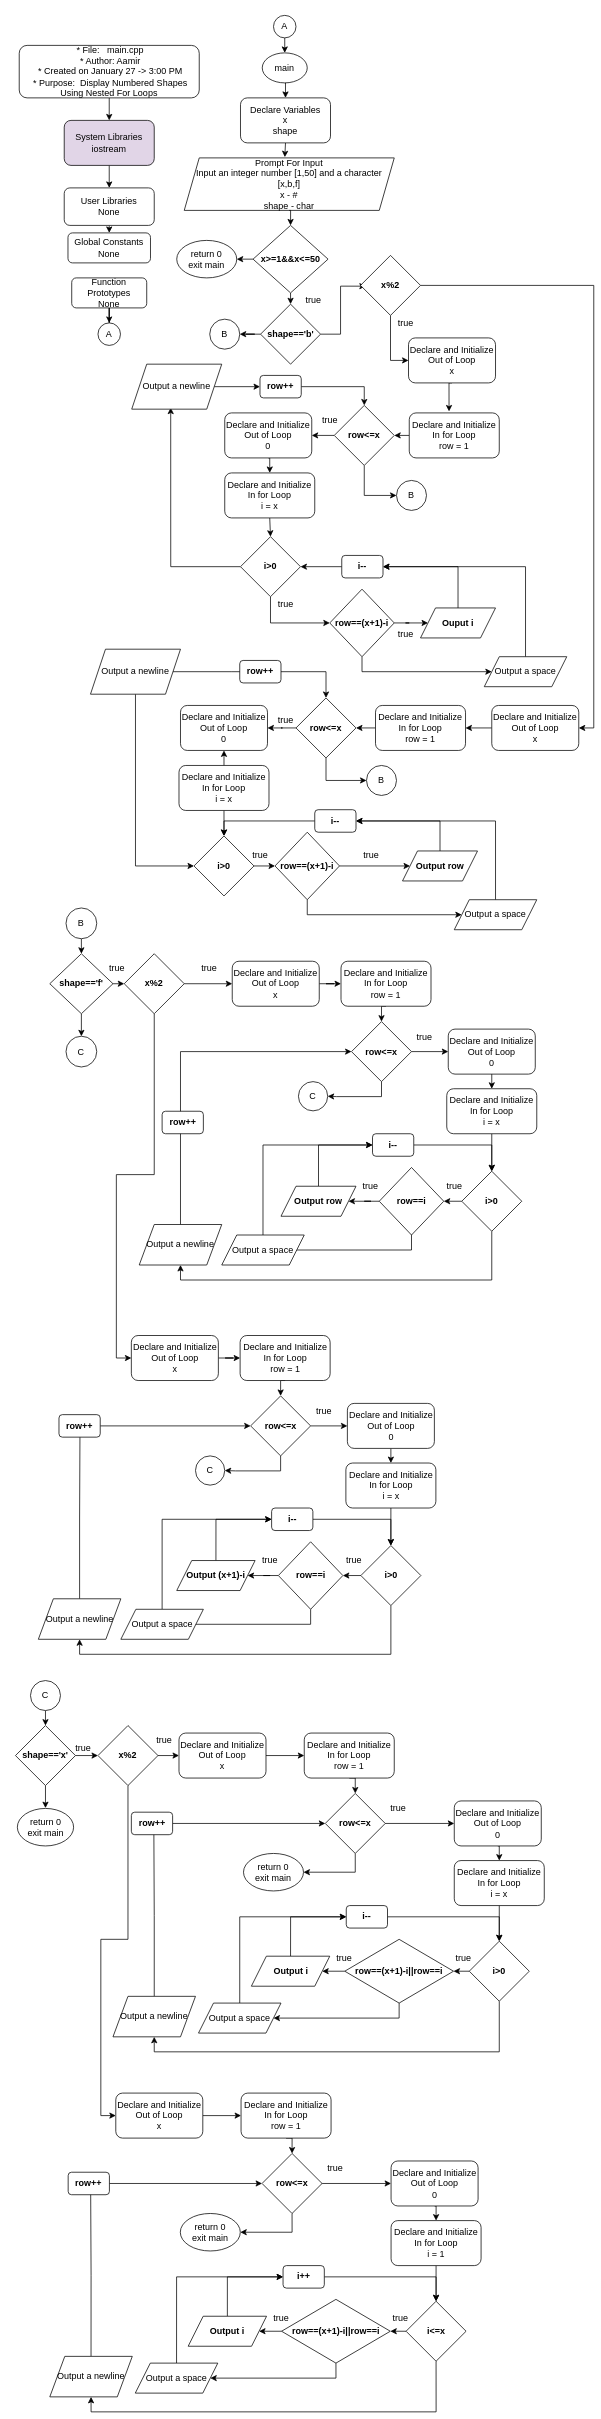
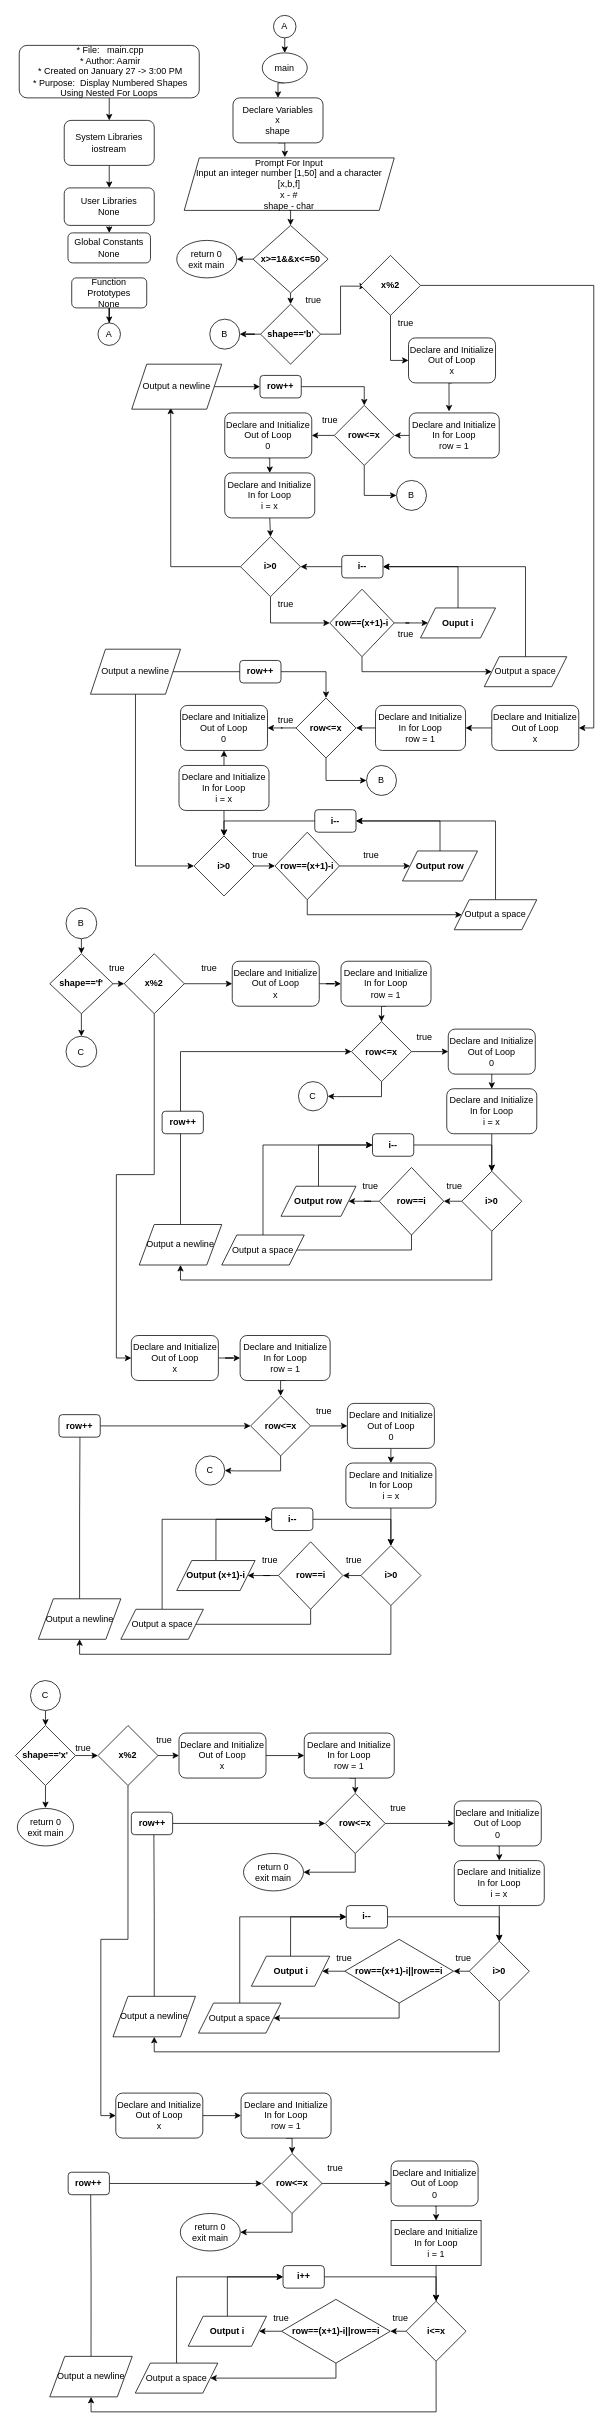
node "Declare Variables x shape": moved (285, 120) -> (278, 120)
node "System Libraries iostream": fillcolor #e1d5e7 -> #ffffff
node "Declare and Initialize In for Loop i = 1": shape rounded rectangle -> rectangle
